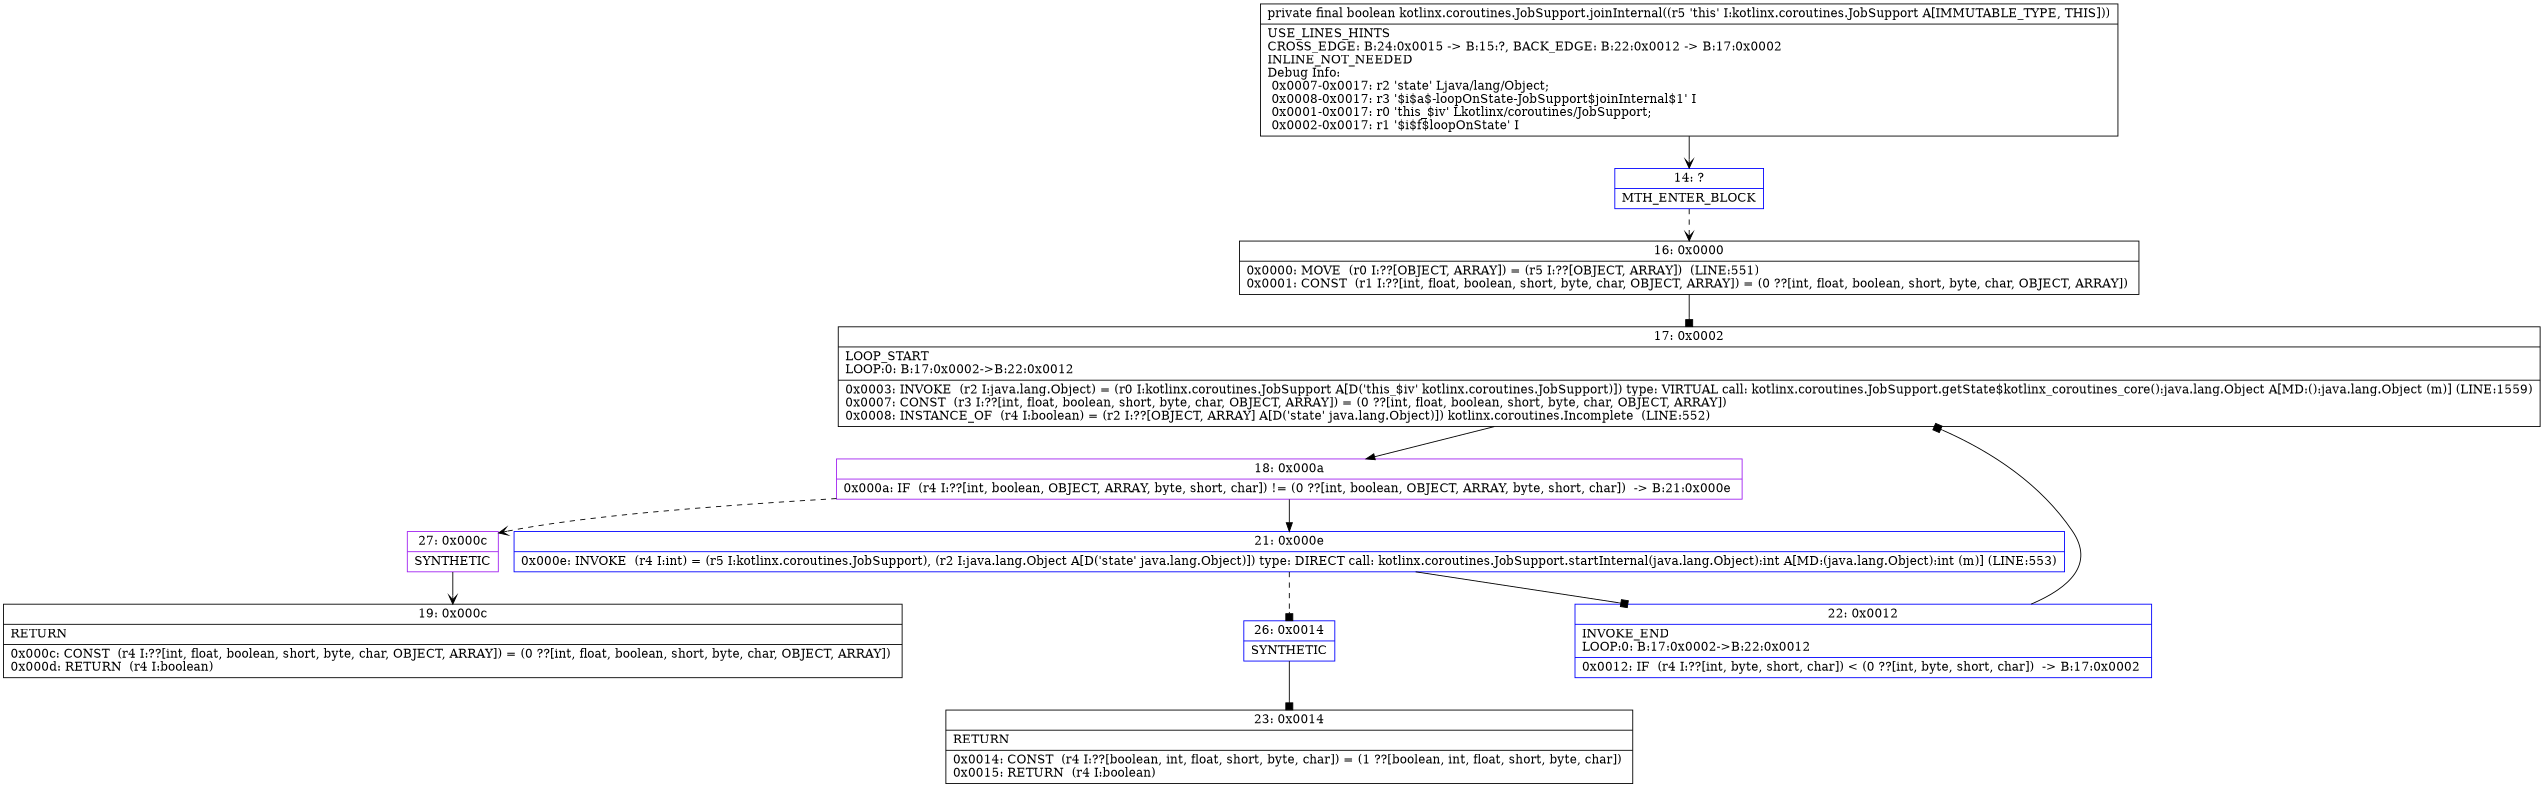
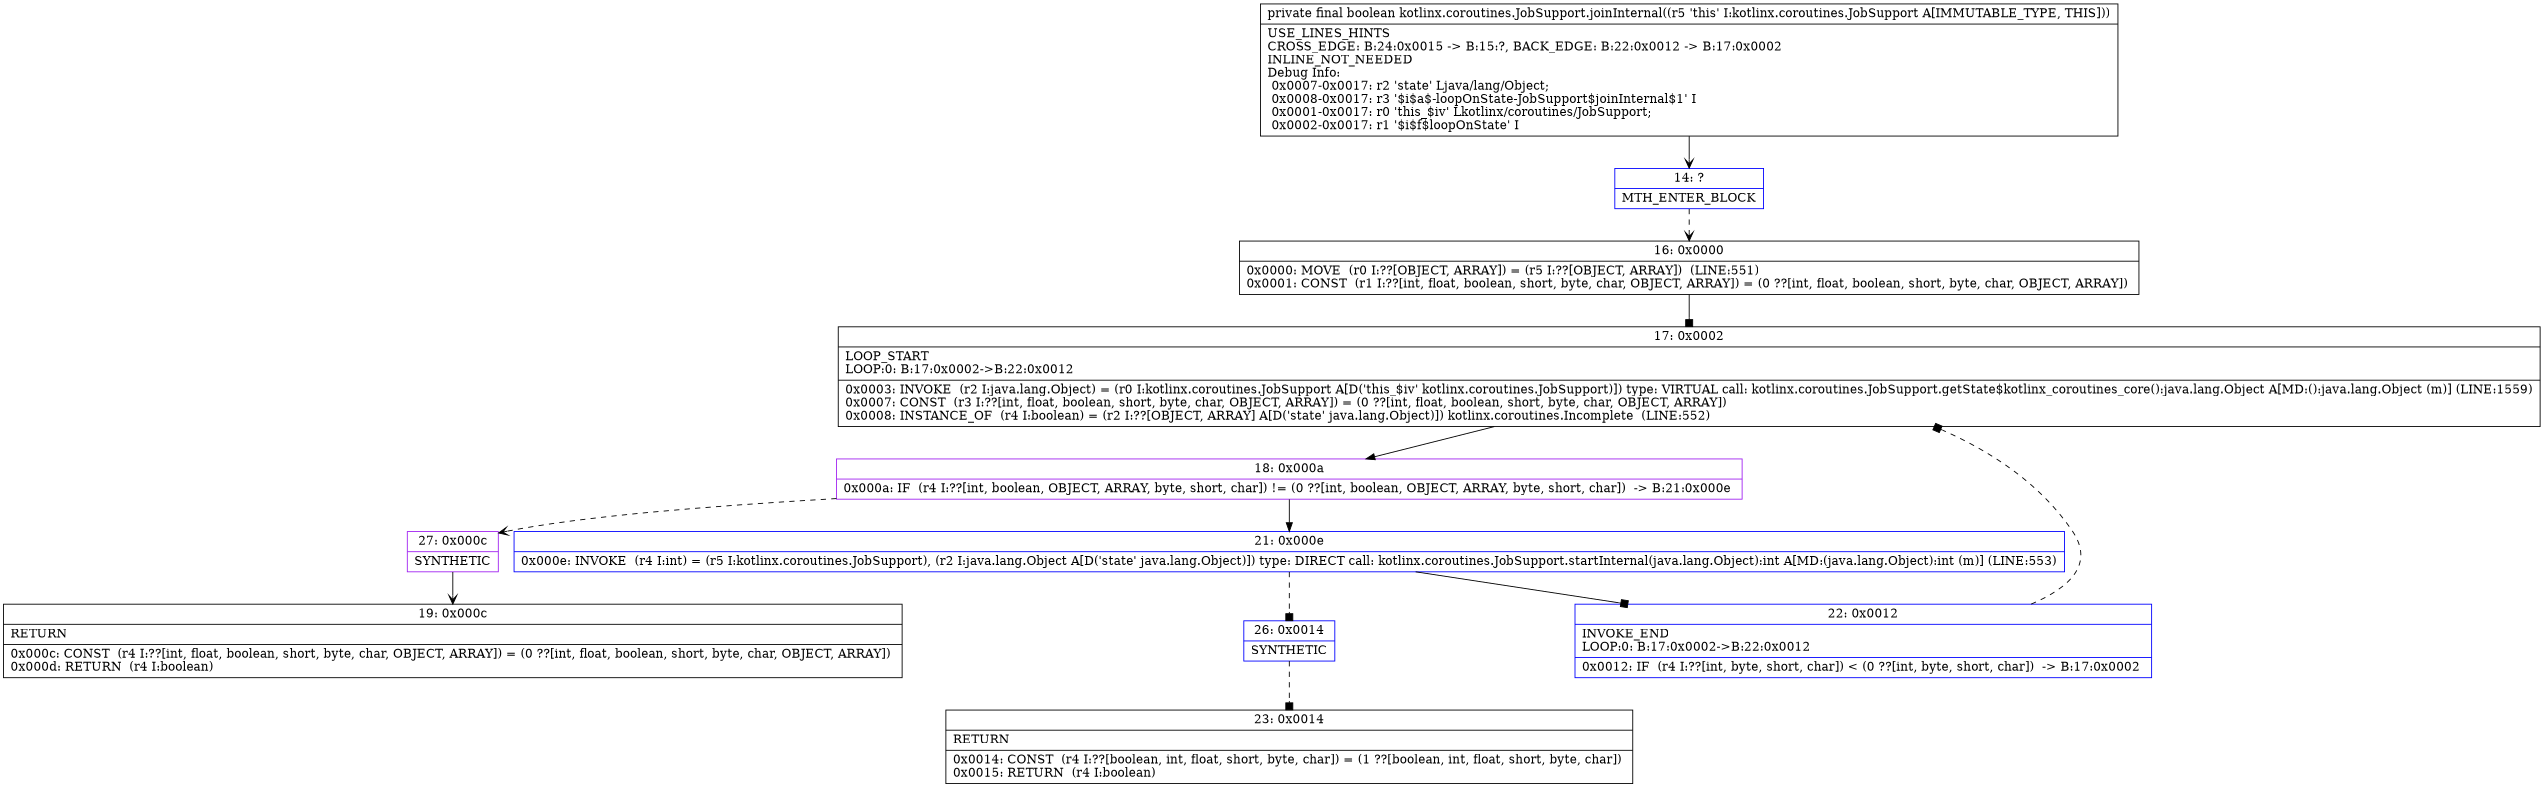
edge "22: 0x0012" -> "17: 0x0002": style solid -> dashed
edge "26: 0x0014" -> "23: 0x0014": style solid -> dashed
